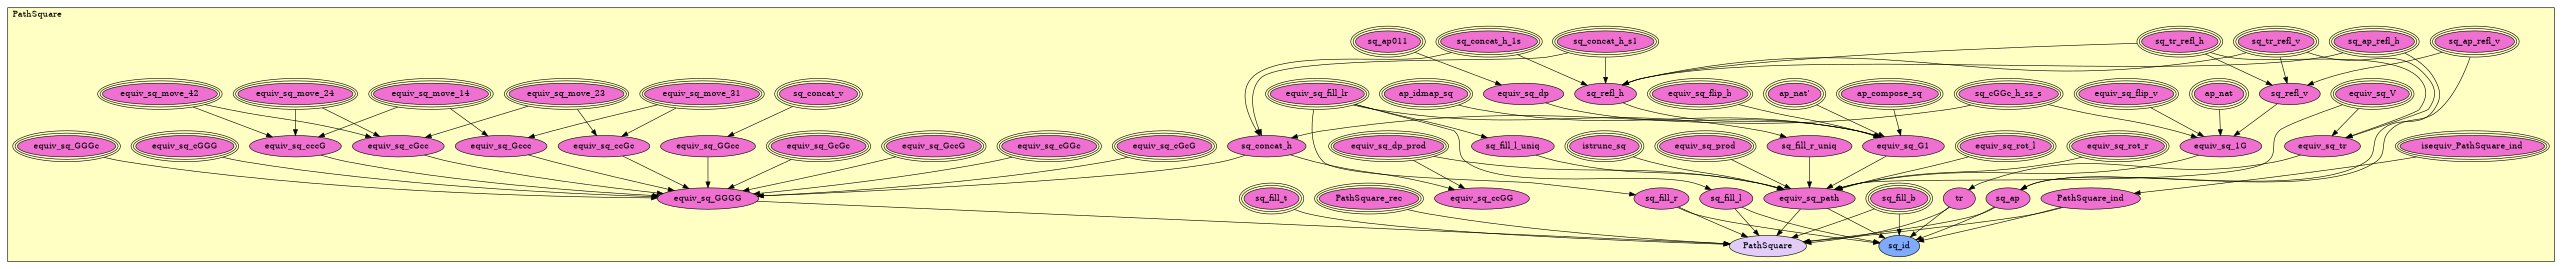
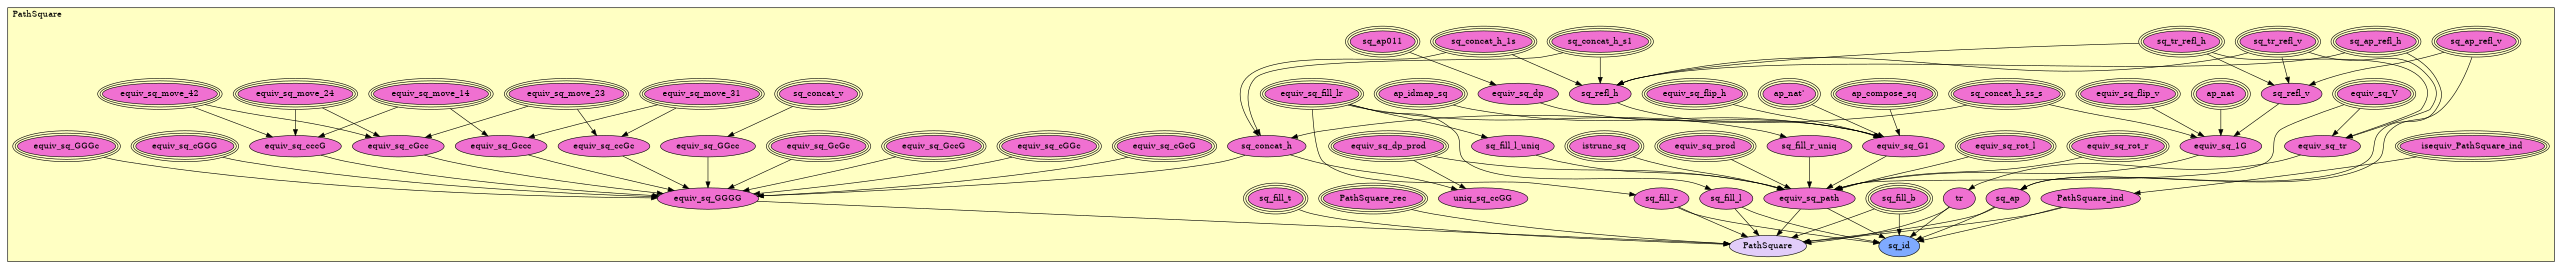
node "sq_cGGc_h_ss_s": label "sq_cGGc_h_ss_s" -> "sq_concat_h_ss_s"
node "equiv_sq_ccGG": label "equiv_sq_ccGG" -> "uniq_sq_ccGG"
